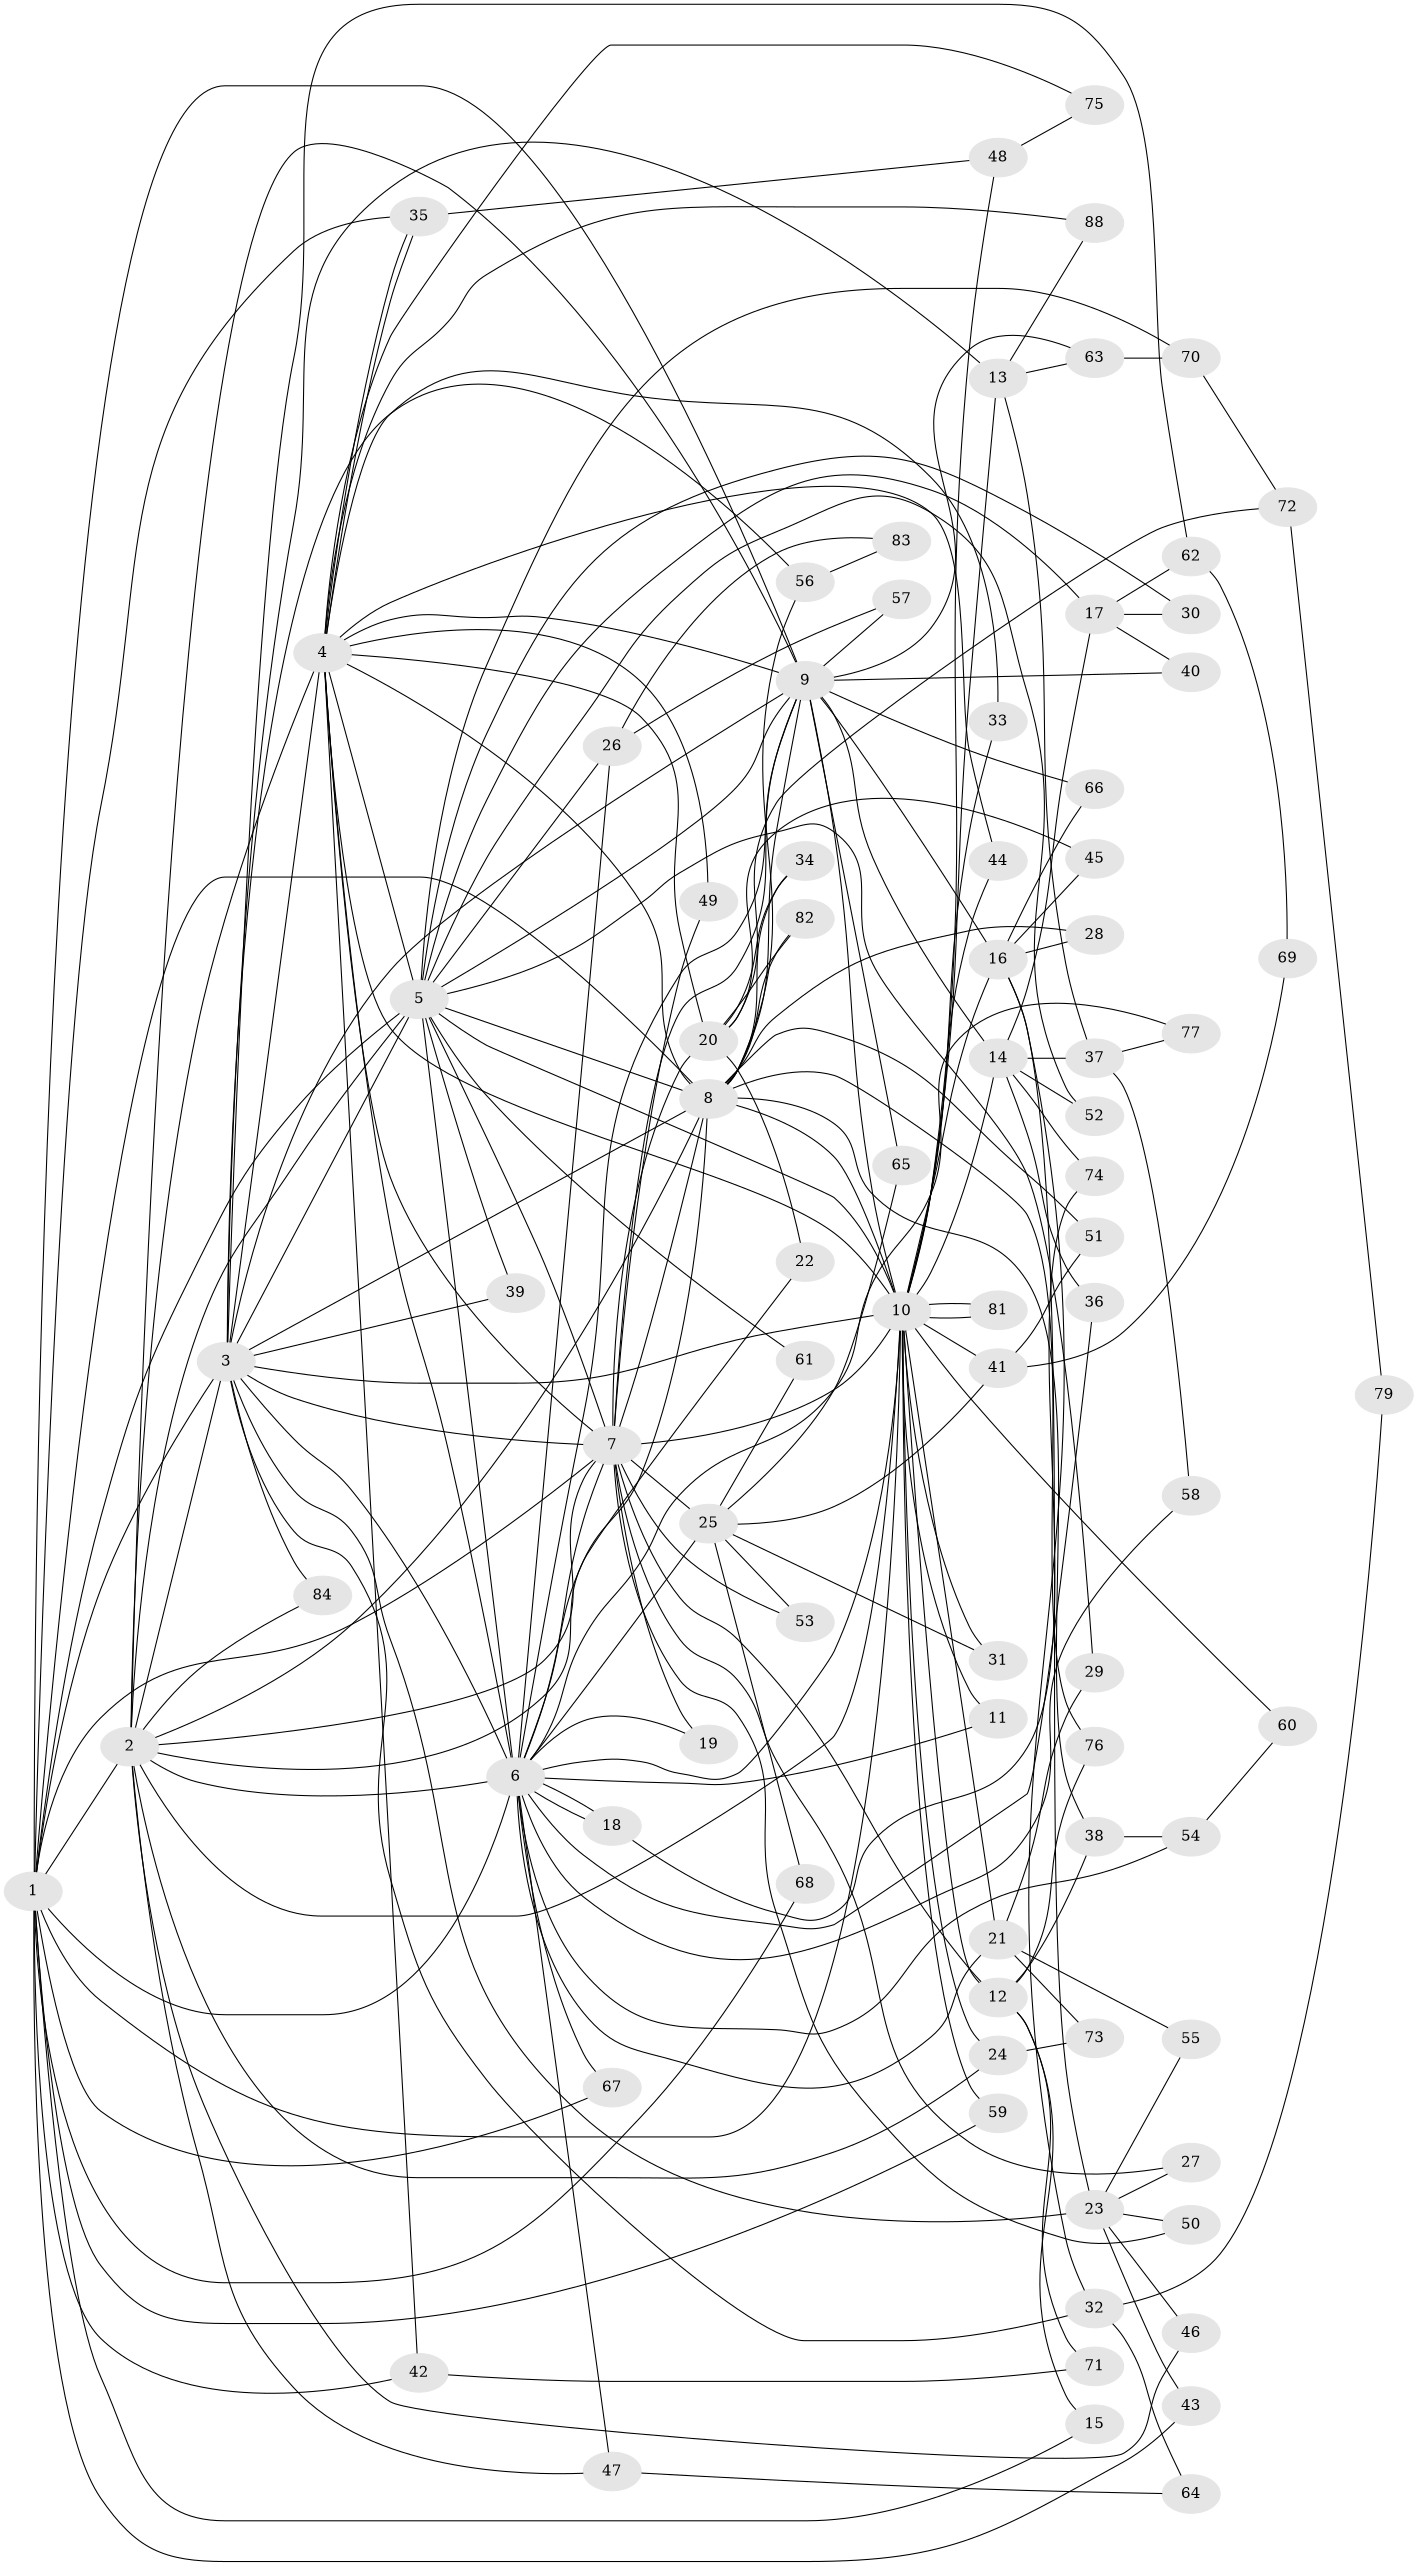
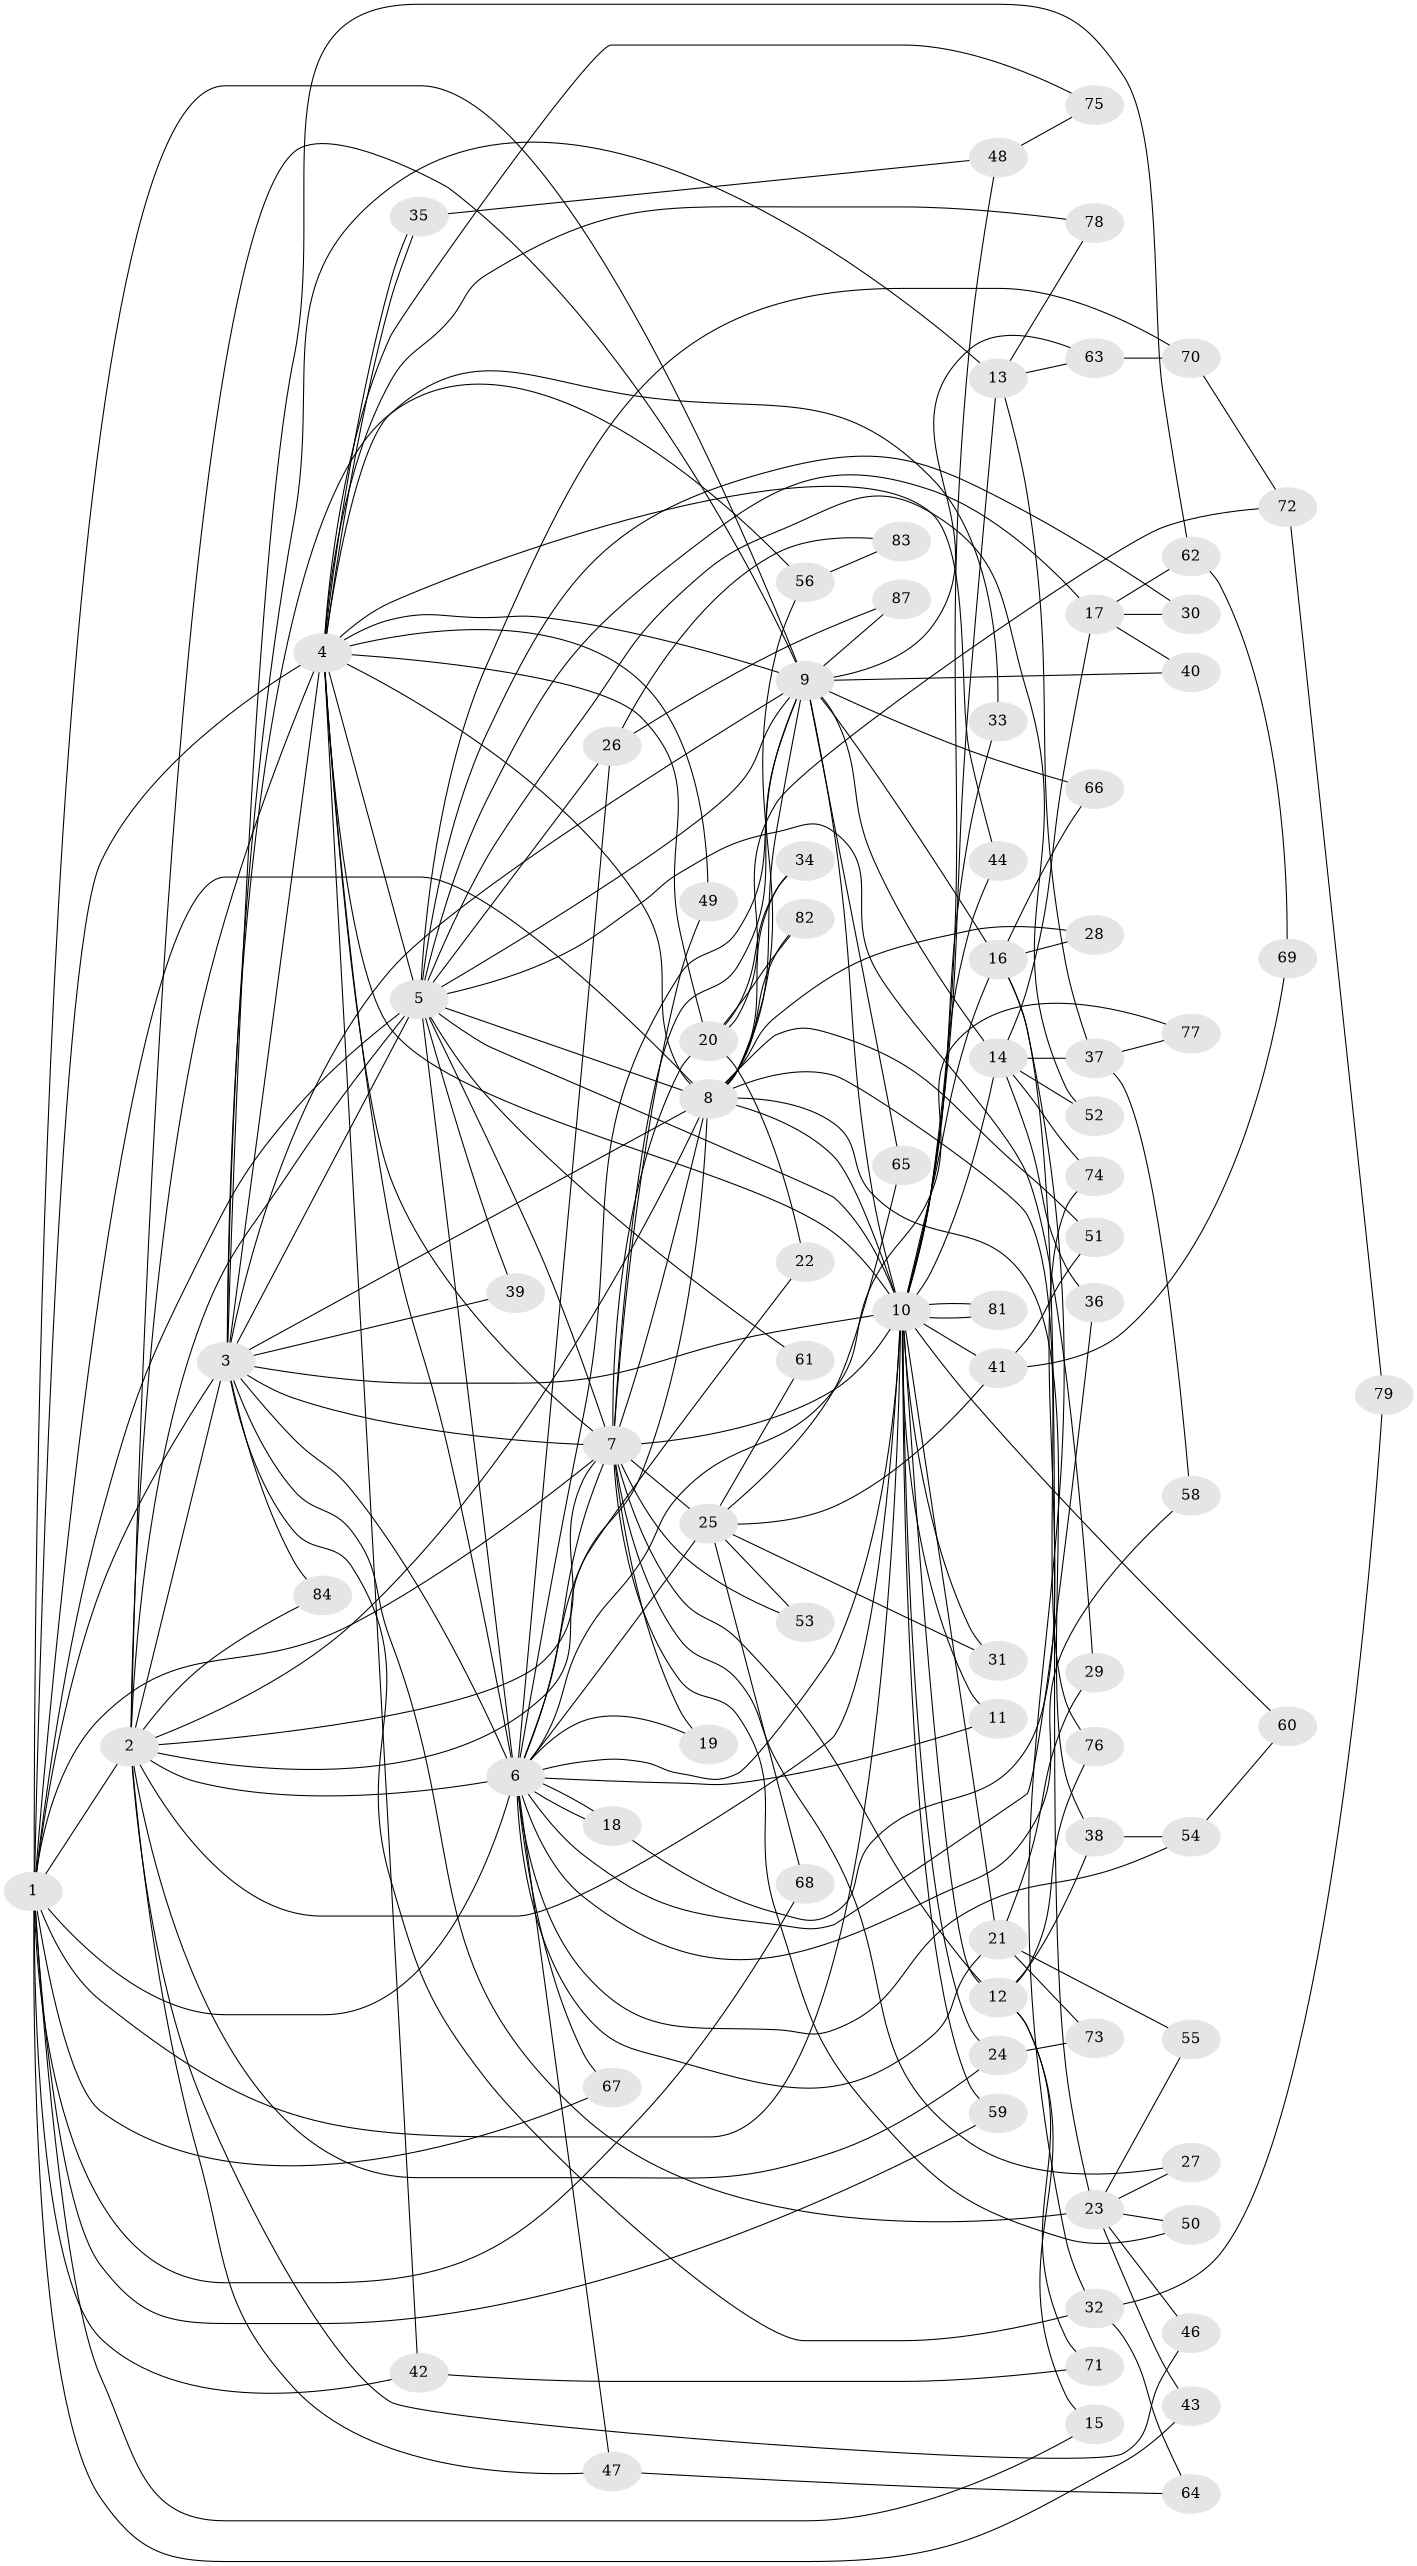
node "88": label "88" -> "78"
node "57": label "57" -> "87"
node "45": removed
edge "35" -- "1": now "4" -- "1"
